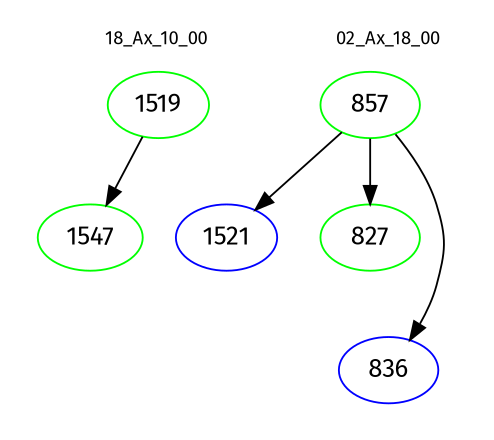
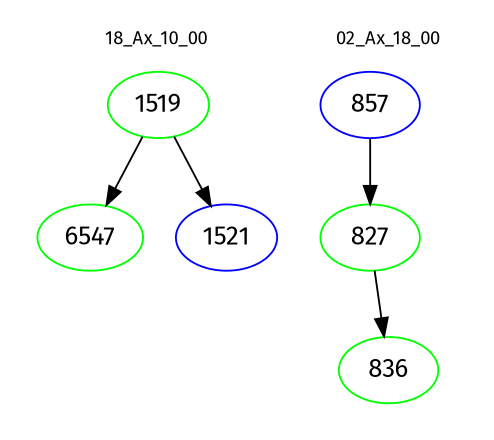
node "857": color green -> blue
edge "857" -> "1521": now "1519" -> "1521"
edge "857" -> "836": now "827" -> "836"
node "1547": label "1547" -> "6547"
node "836": color blue -> green
